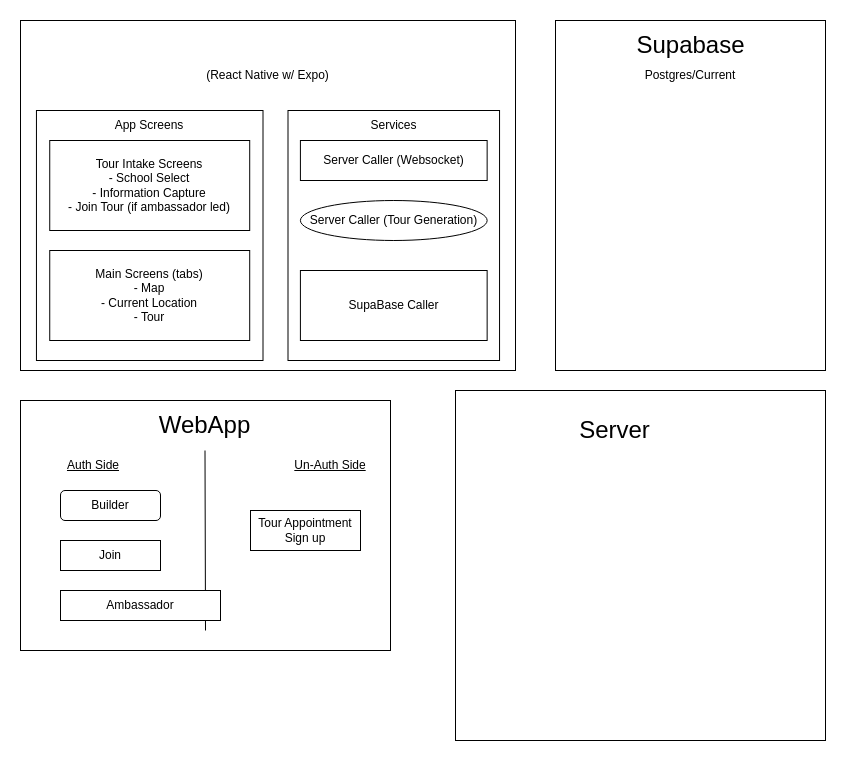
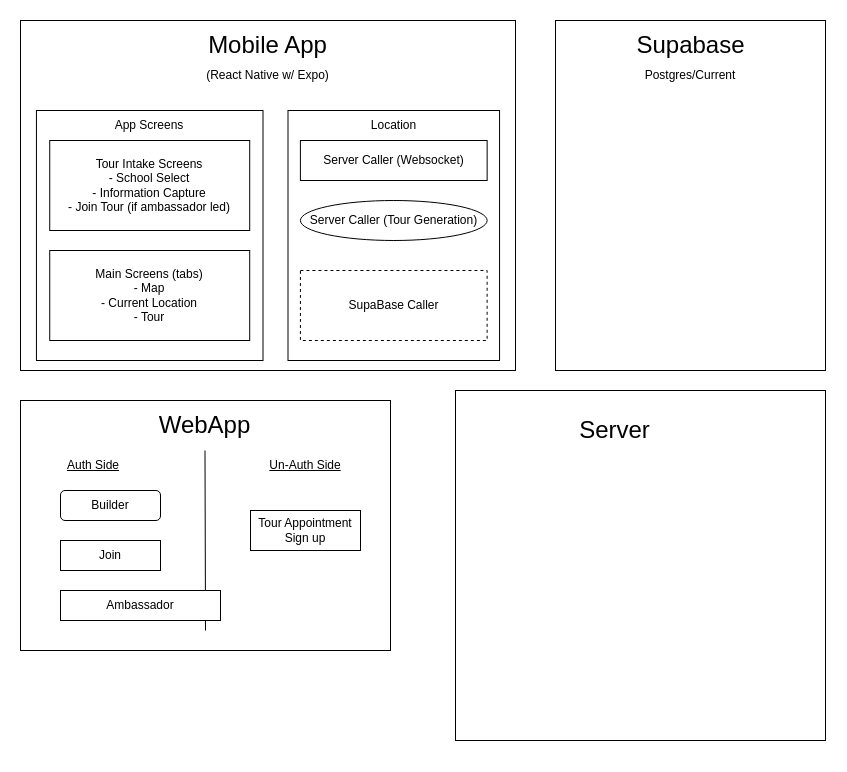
node "Mobile App": added
node "Services": label "Services" -> "Location"
node "SupaBase Caller": style solid -> dashed
node "Un-Auth Side": moved (331, 466) -> (306, 466)
